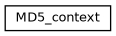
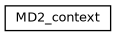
node "MD5_context": label "MD5_context" -> "MD2_context"
